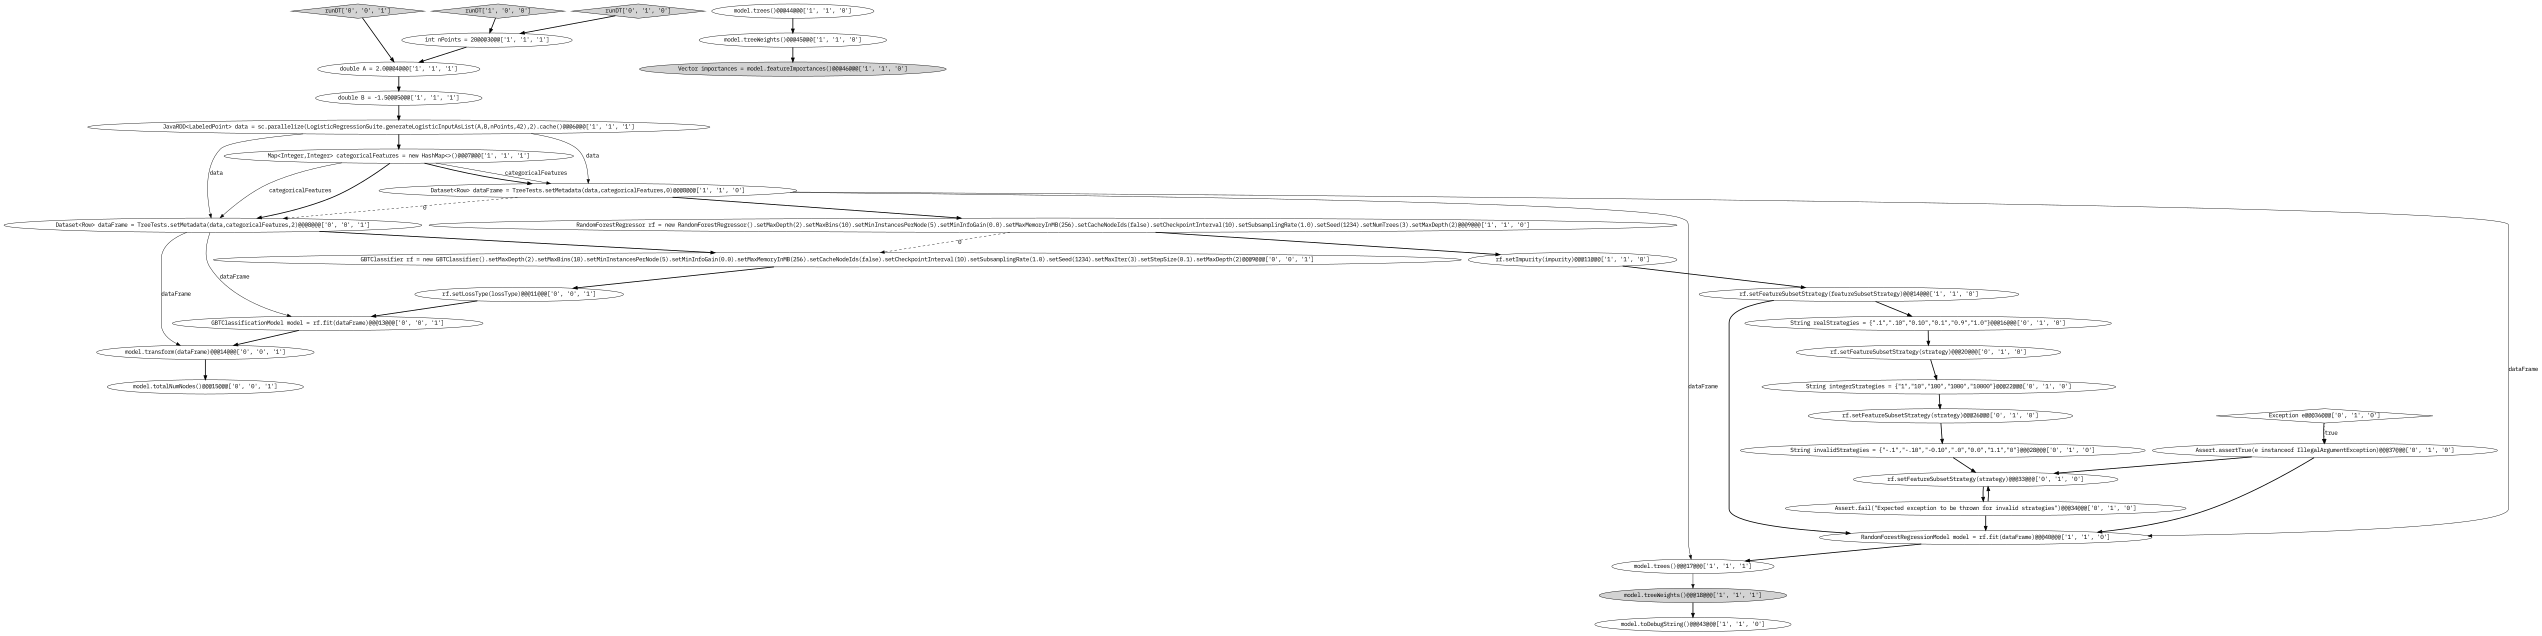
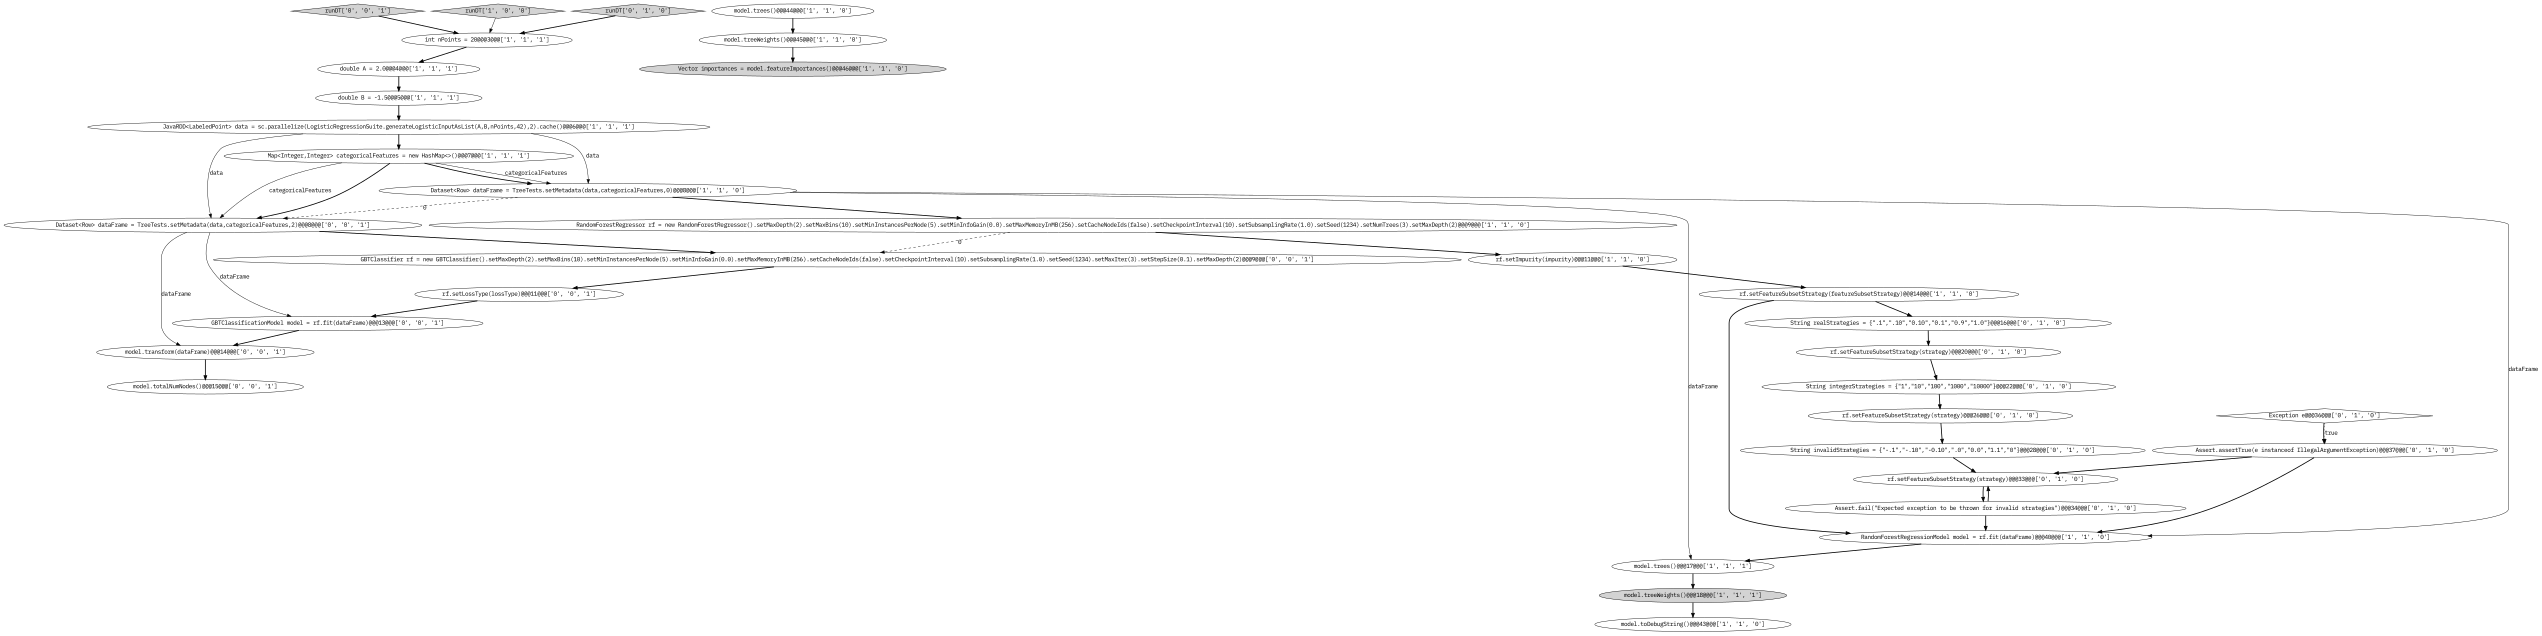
edge "runDT['1', '0', '0']" -> "int nPoints = 20@@@3@@@['1', '1', '1']": style bold -> solid
edge "runDT['0', '0', '1']" -> "double A = 2.0@@@4@@@['1', '1', '1']": now "runDT['0', '0', '1']" -> "int nPoints = 20@@@3@@@['1', '1', '1']"
edge "model.trees()@@@17@@@['1', '1', '1']" -> "model.treeWeights()@@@18@@@['1', '1', '1']": style solid -> bold
